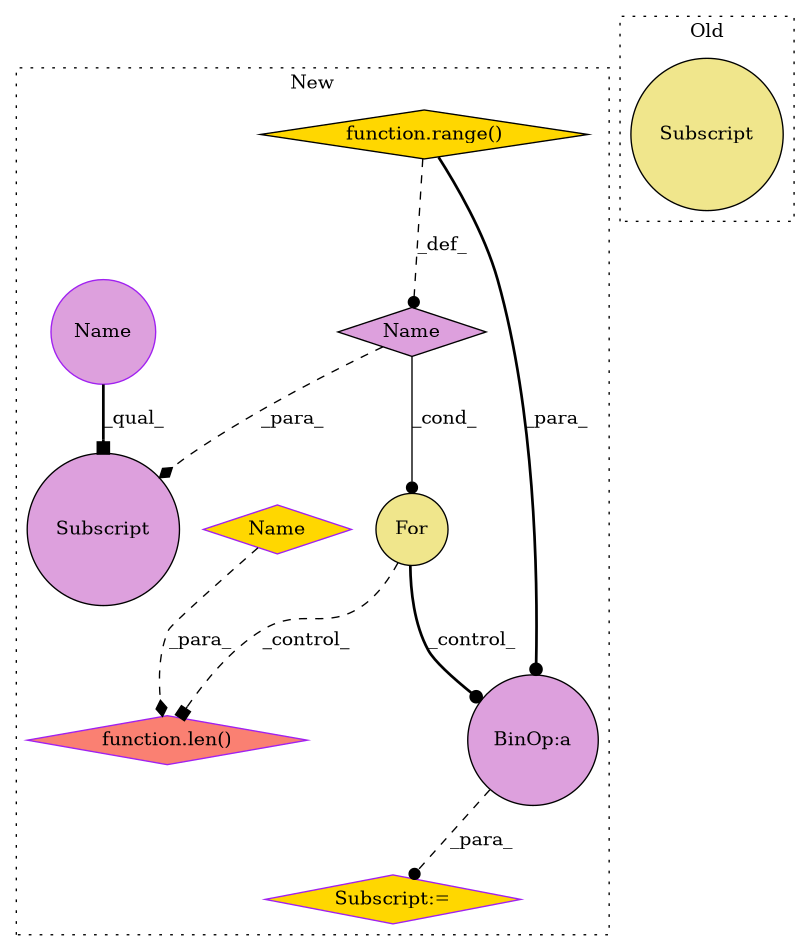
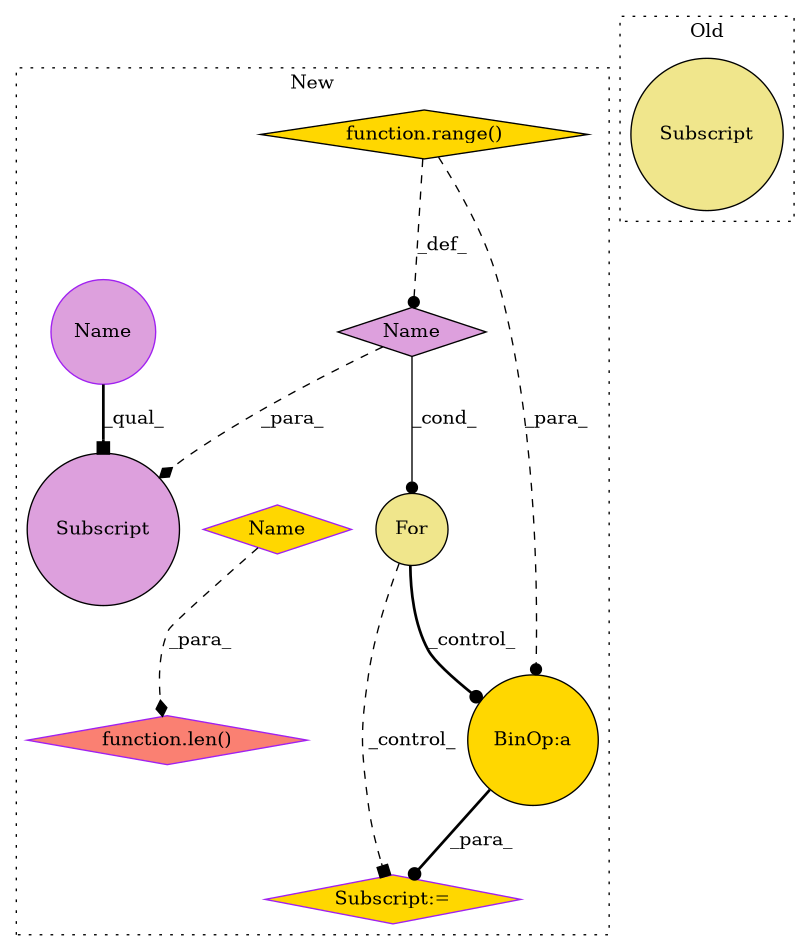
edge "function.range()" -> "BinOp:a": style bold -> dashed
edge "For" -> "function.len()": now "For" -> "Subscript:="
node "BinOp:a": fillcolor plum -> gold
edge "BinOp:a" -> "Subscript:=": style dashed -> bold
